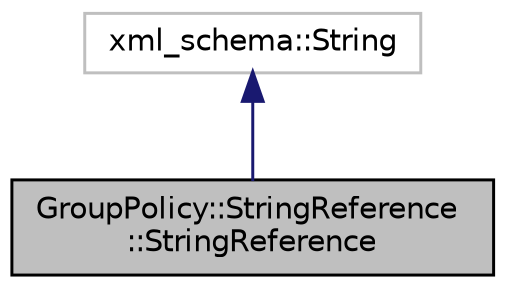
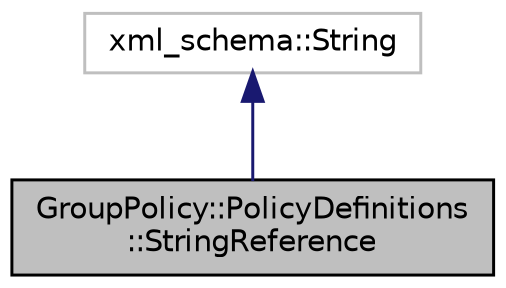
node "GroupPolicy::StringReference ::StringReference": label "GroupPolicy::StringReference ::StringReference" -> "GroupPolicy::PolicyDefinitions ::StringReference"
